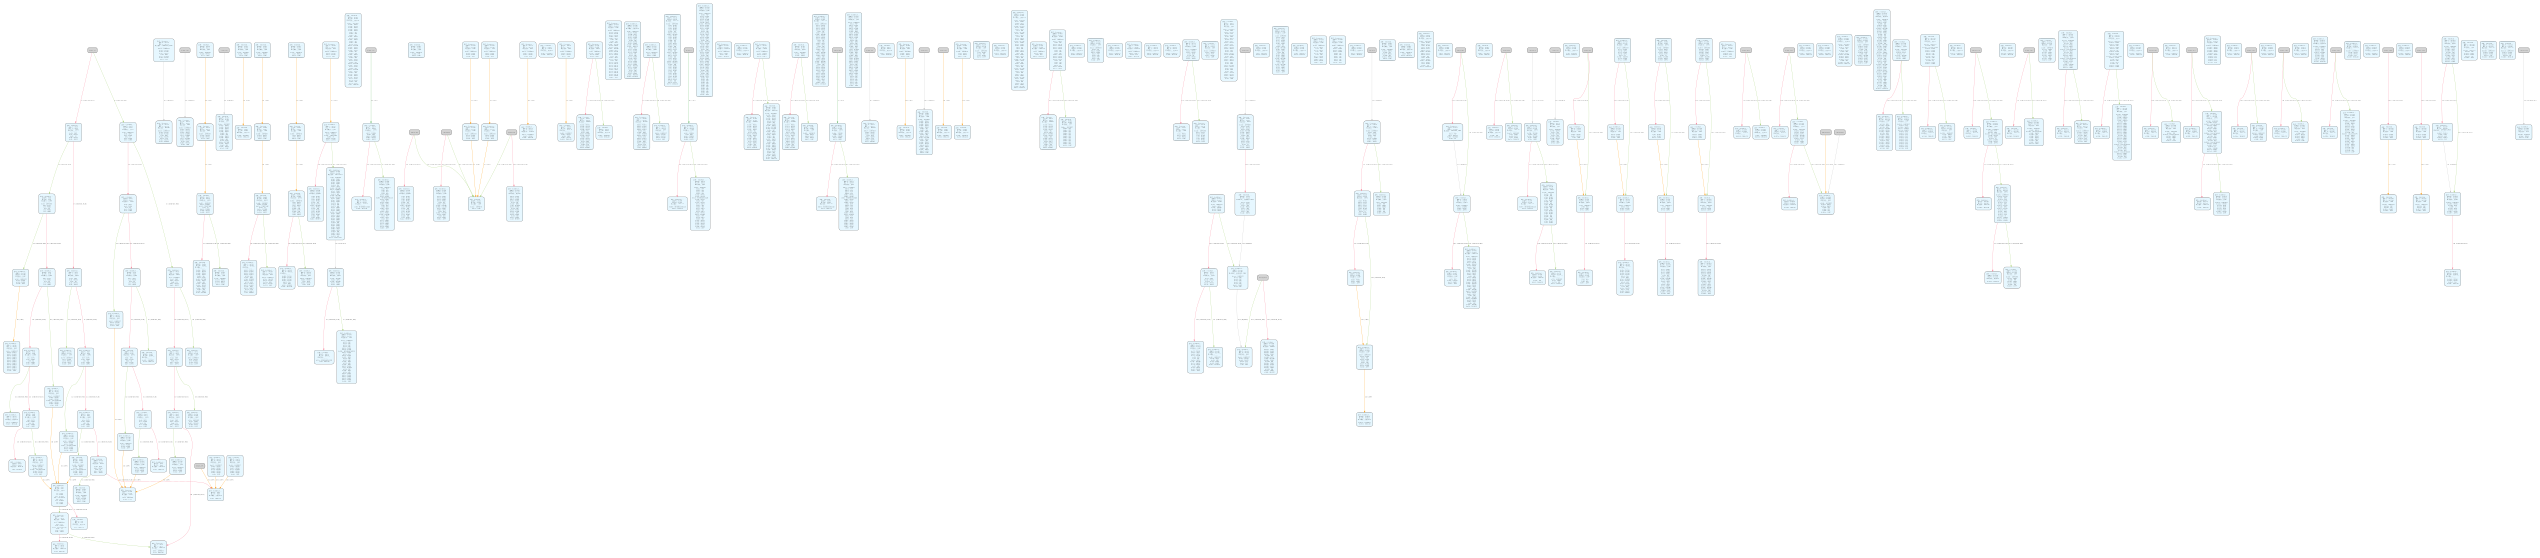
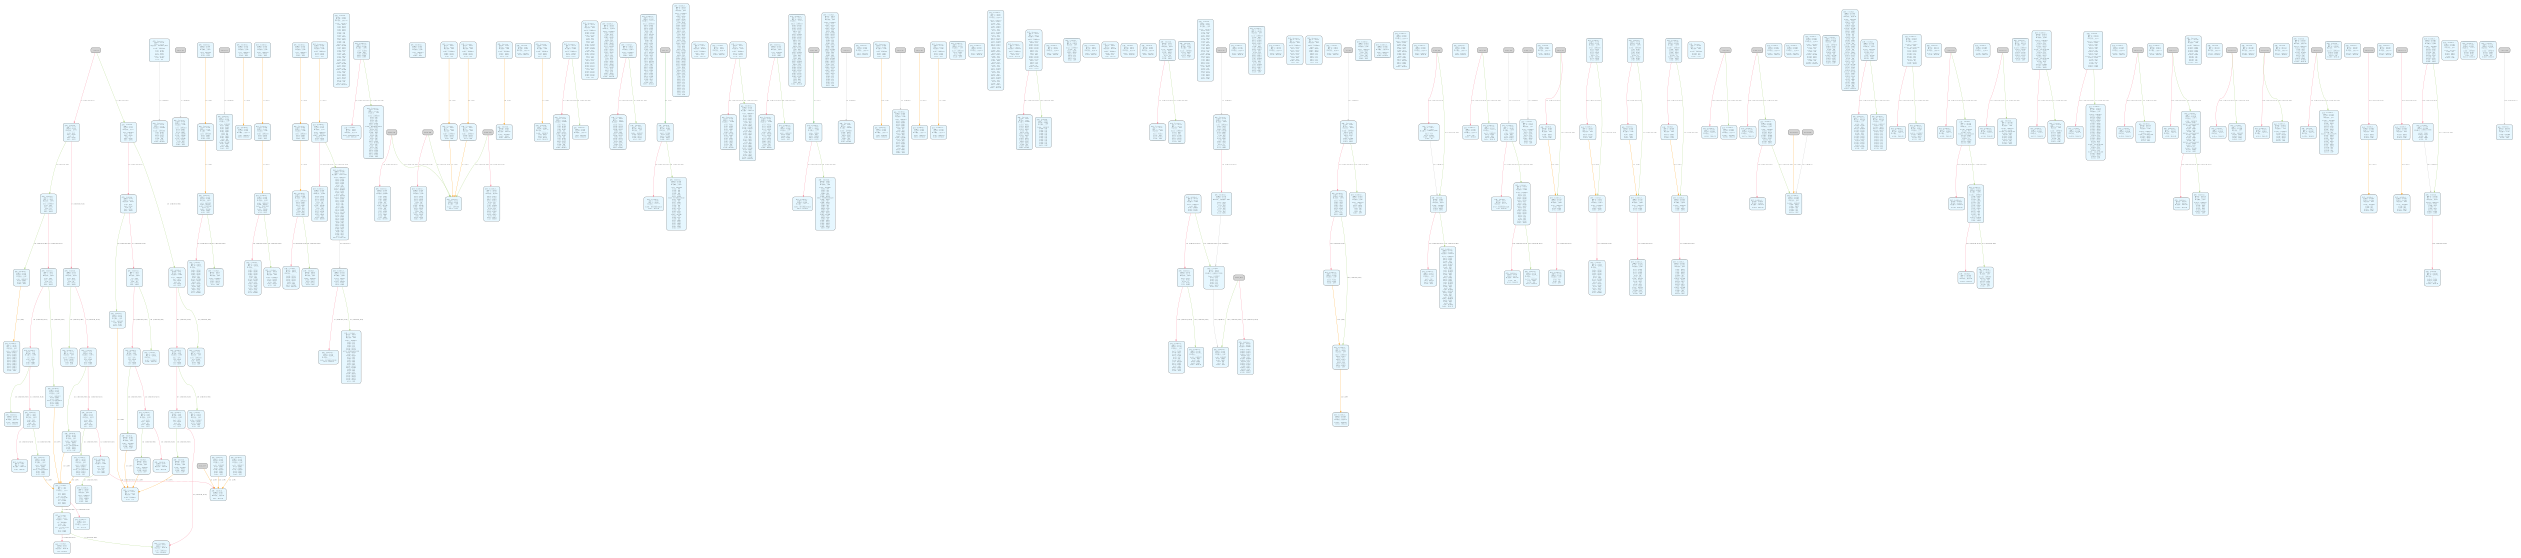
node "block_37c": removed
